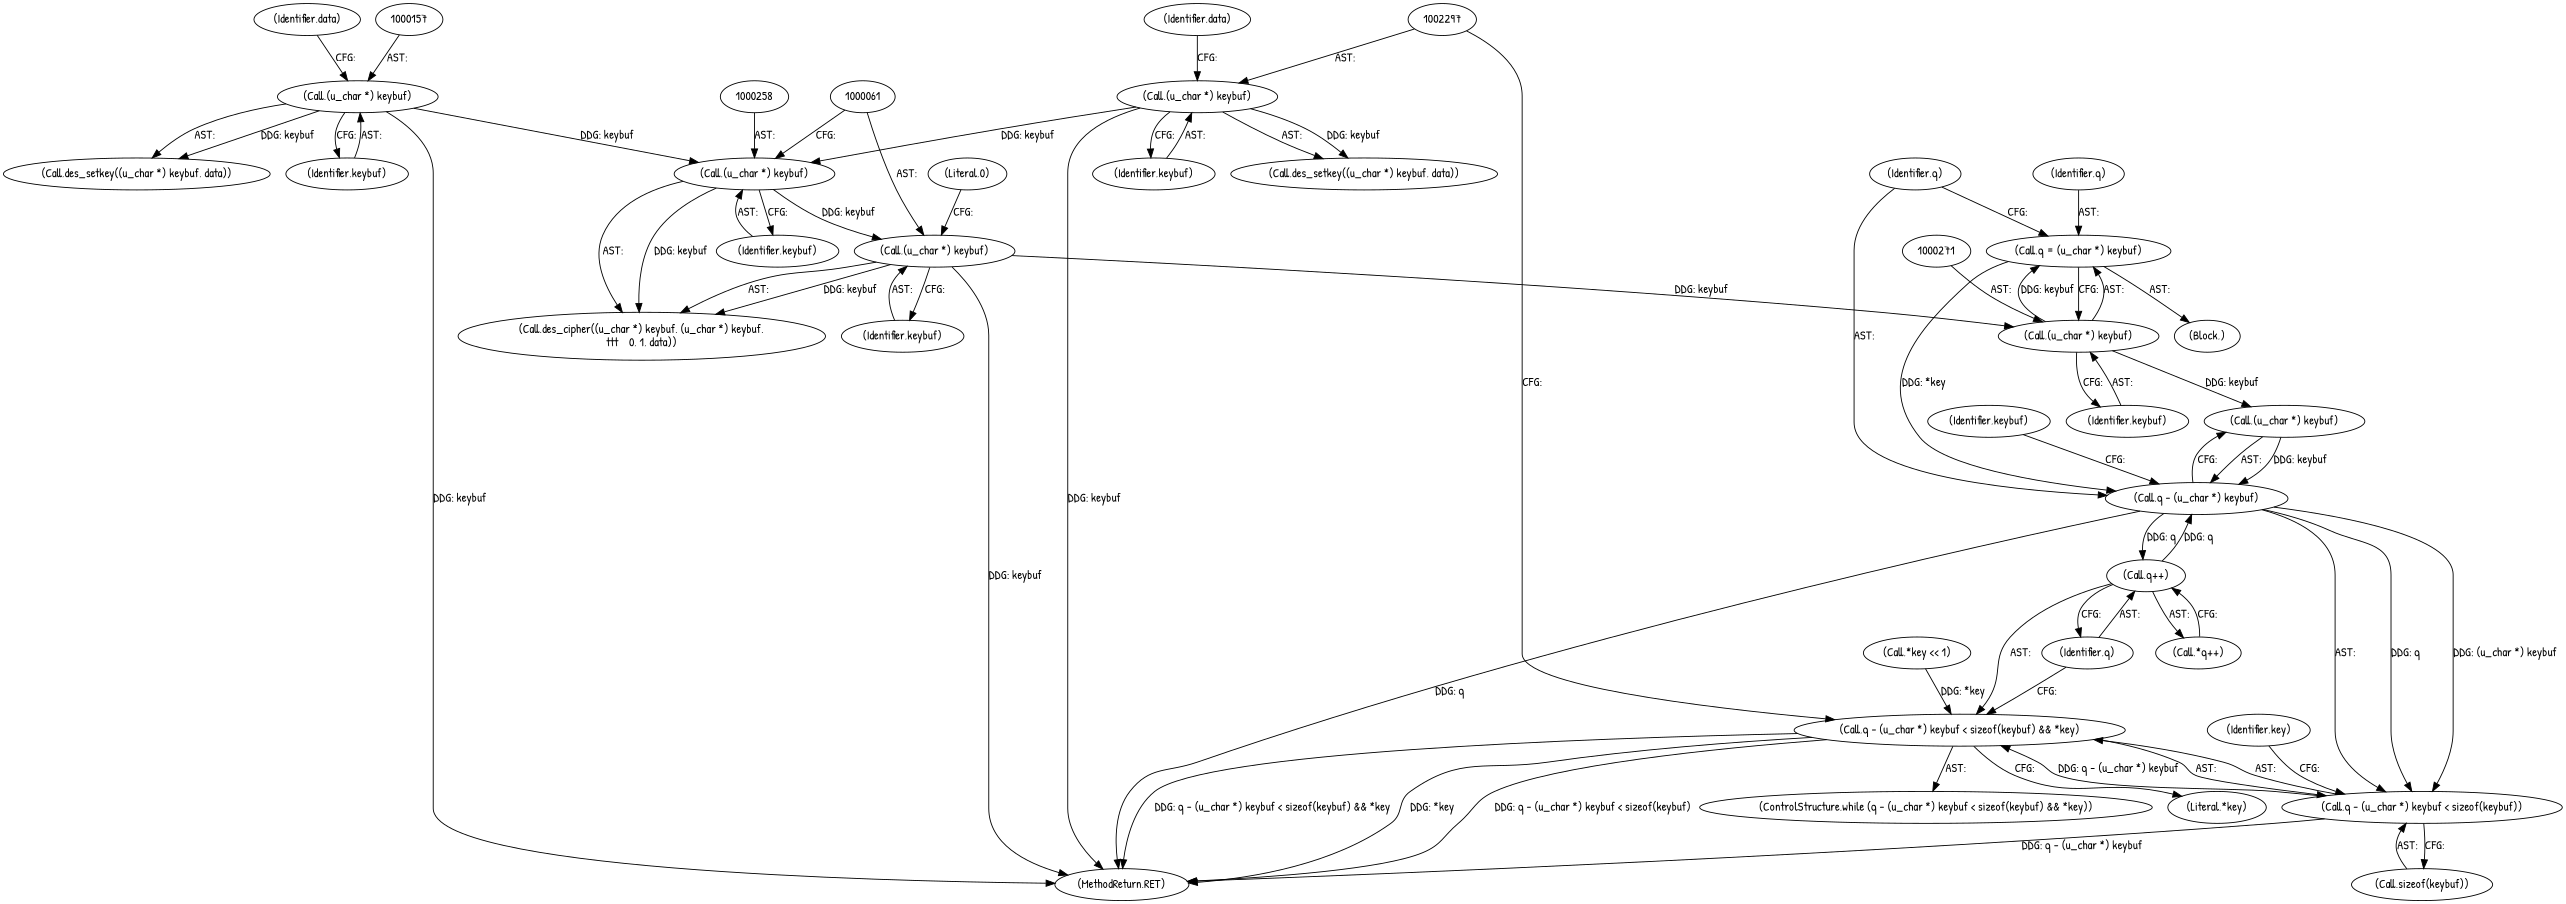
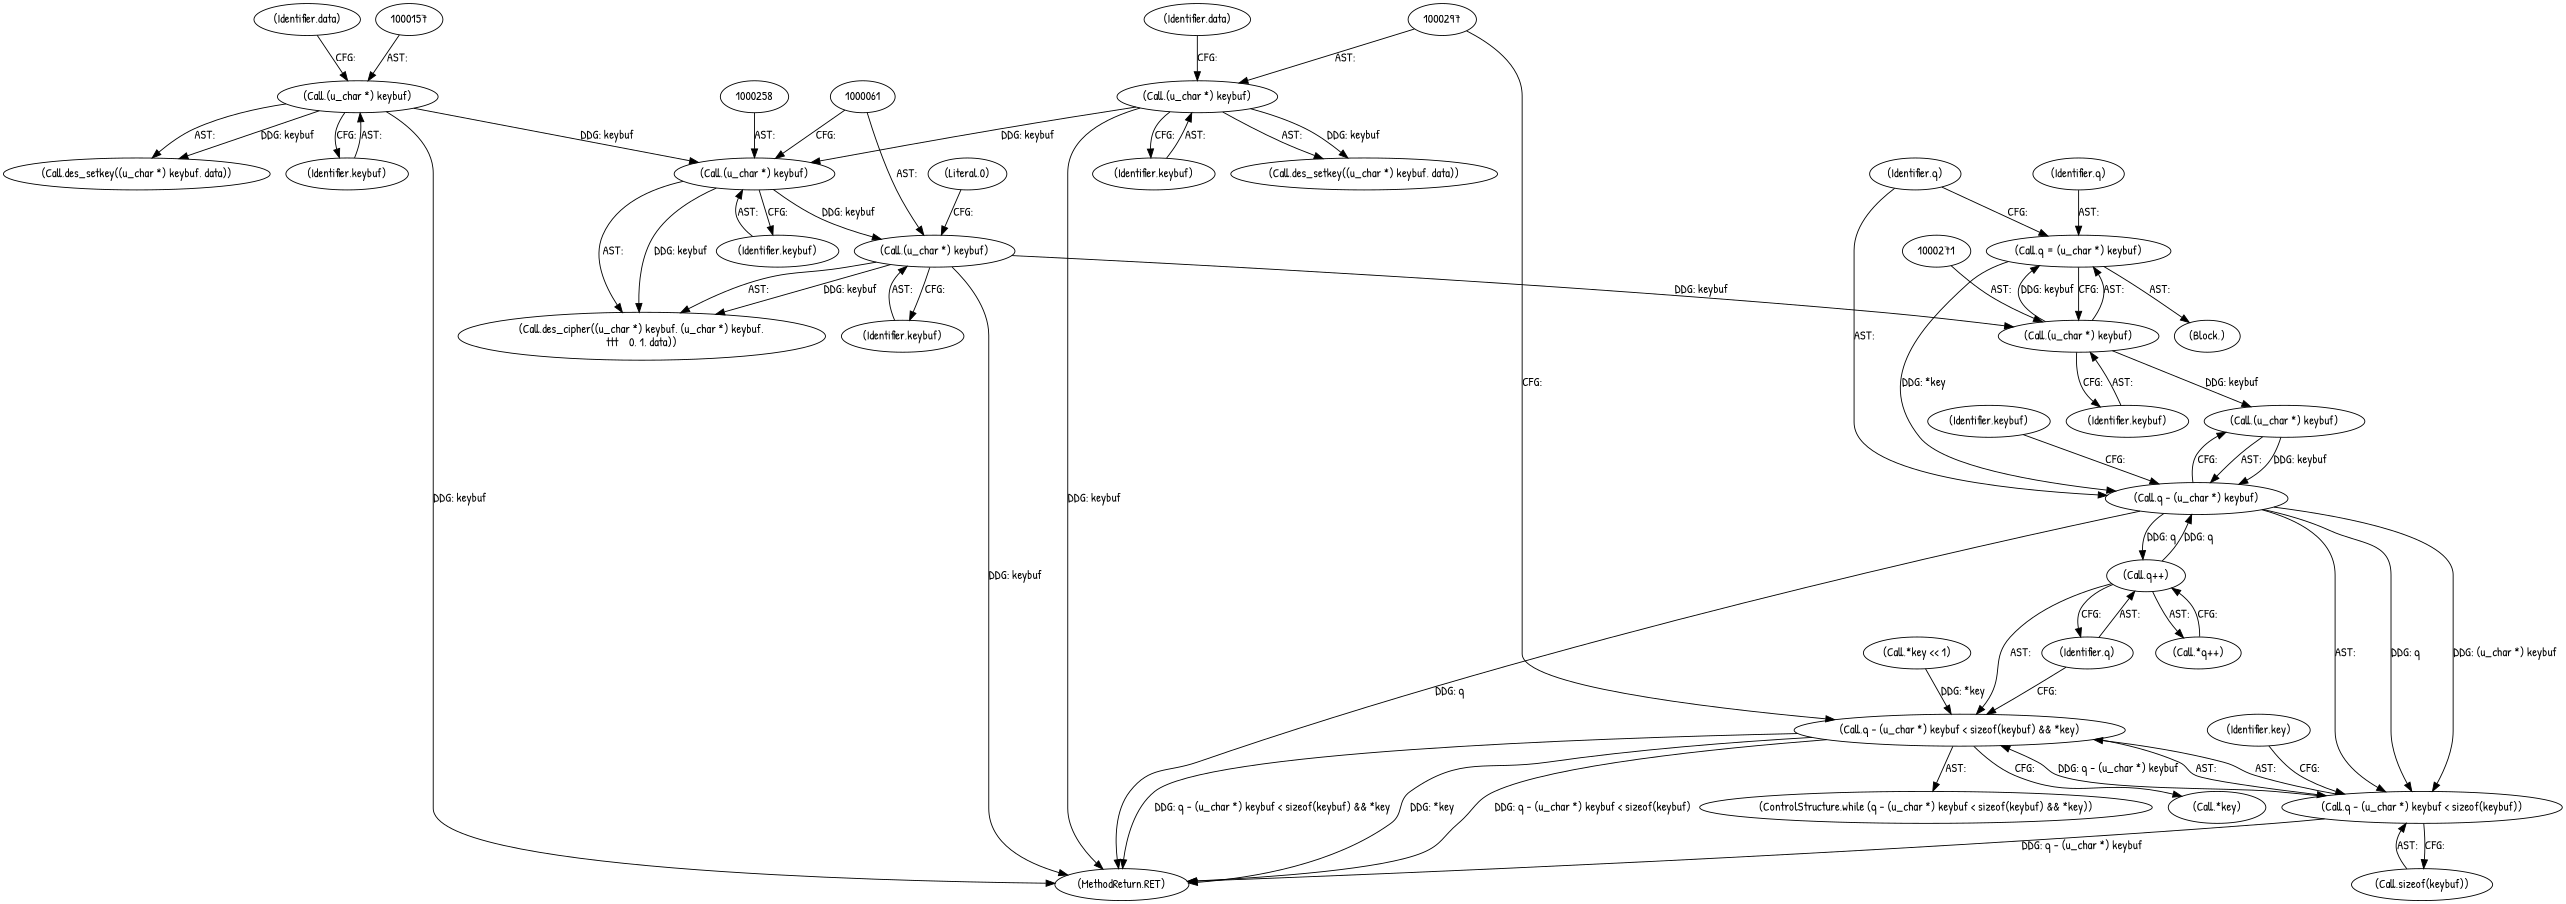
node "1002297": label "1002297" -> "1000297"
node "(Literal,*key)": label "(Literal,*key)" -> "(Call,*key)"
